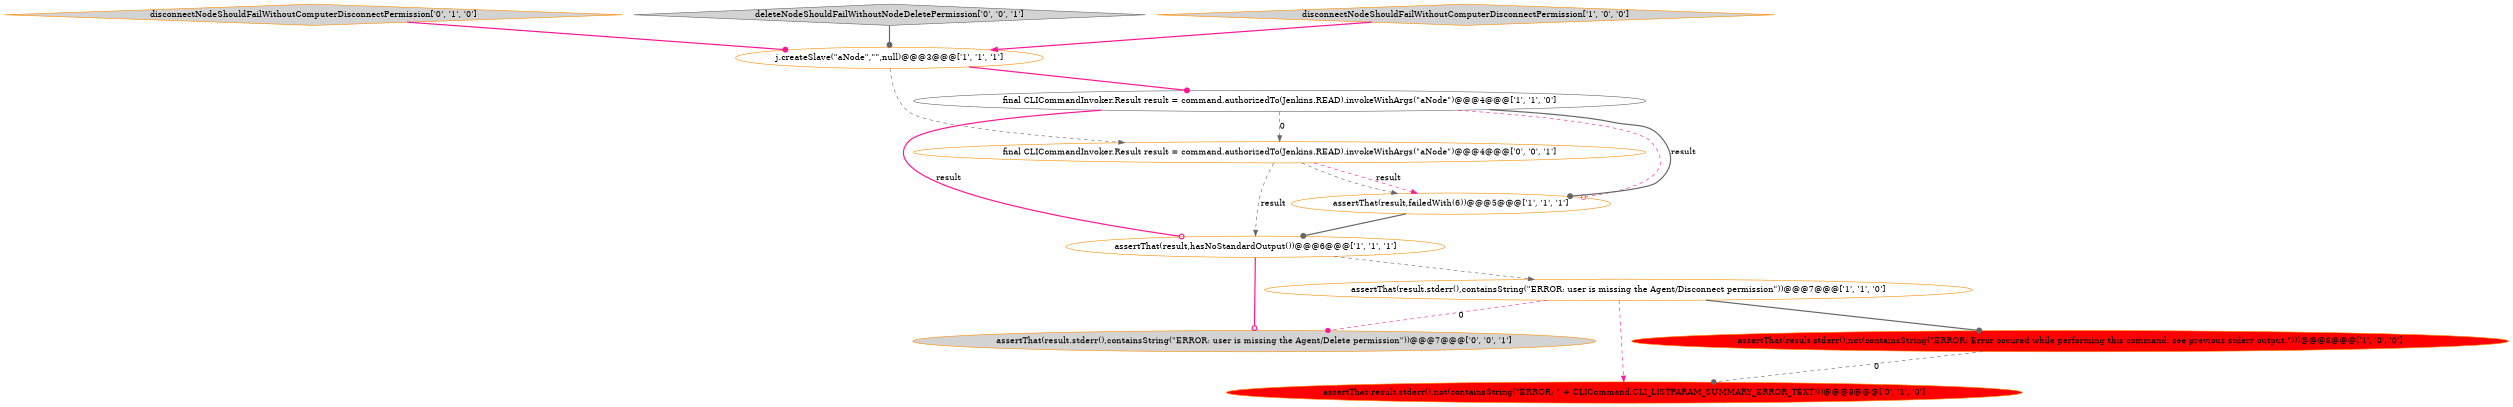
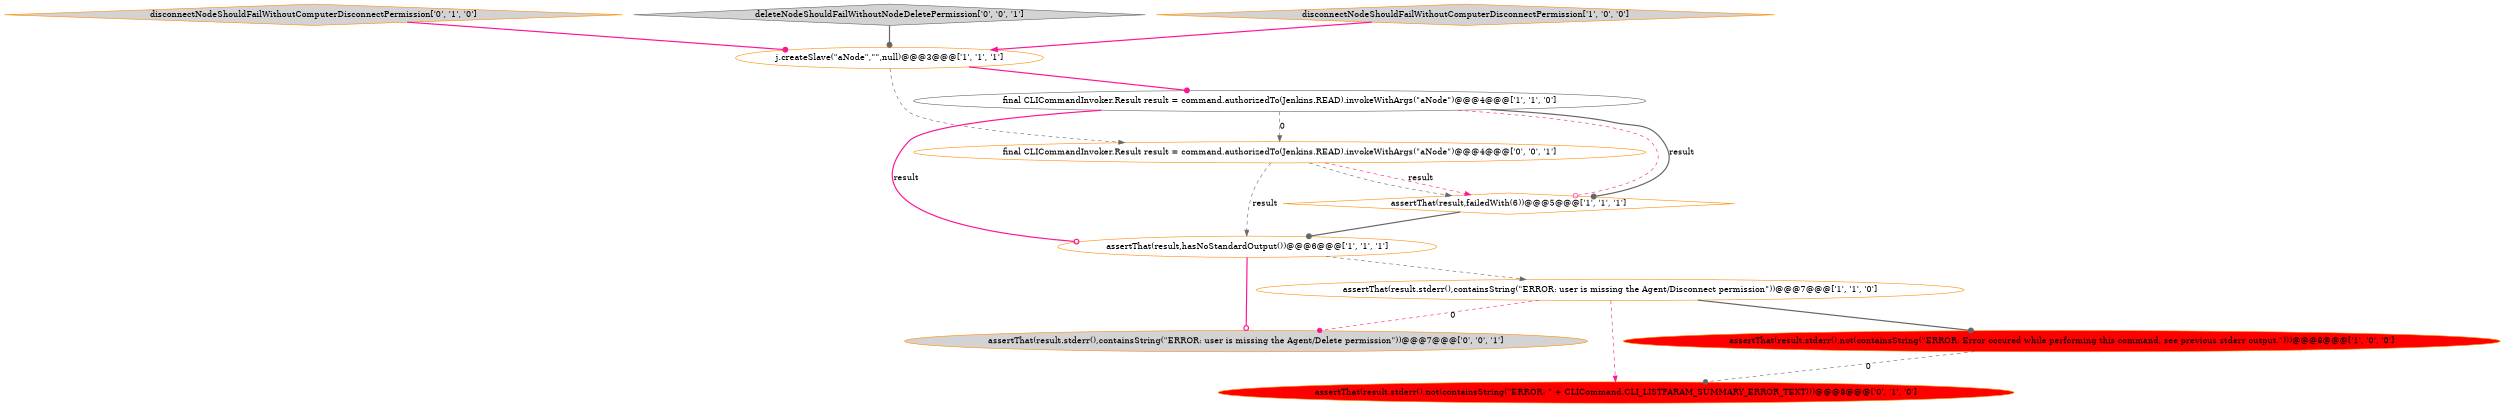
node "assertThat(result,failedWith(6))@@@5@@@['1', '1', '1']": shape ellipse -> diamond
